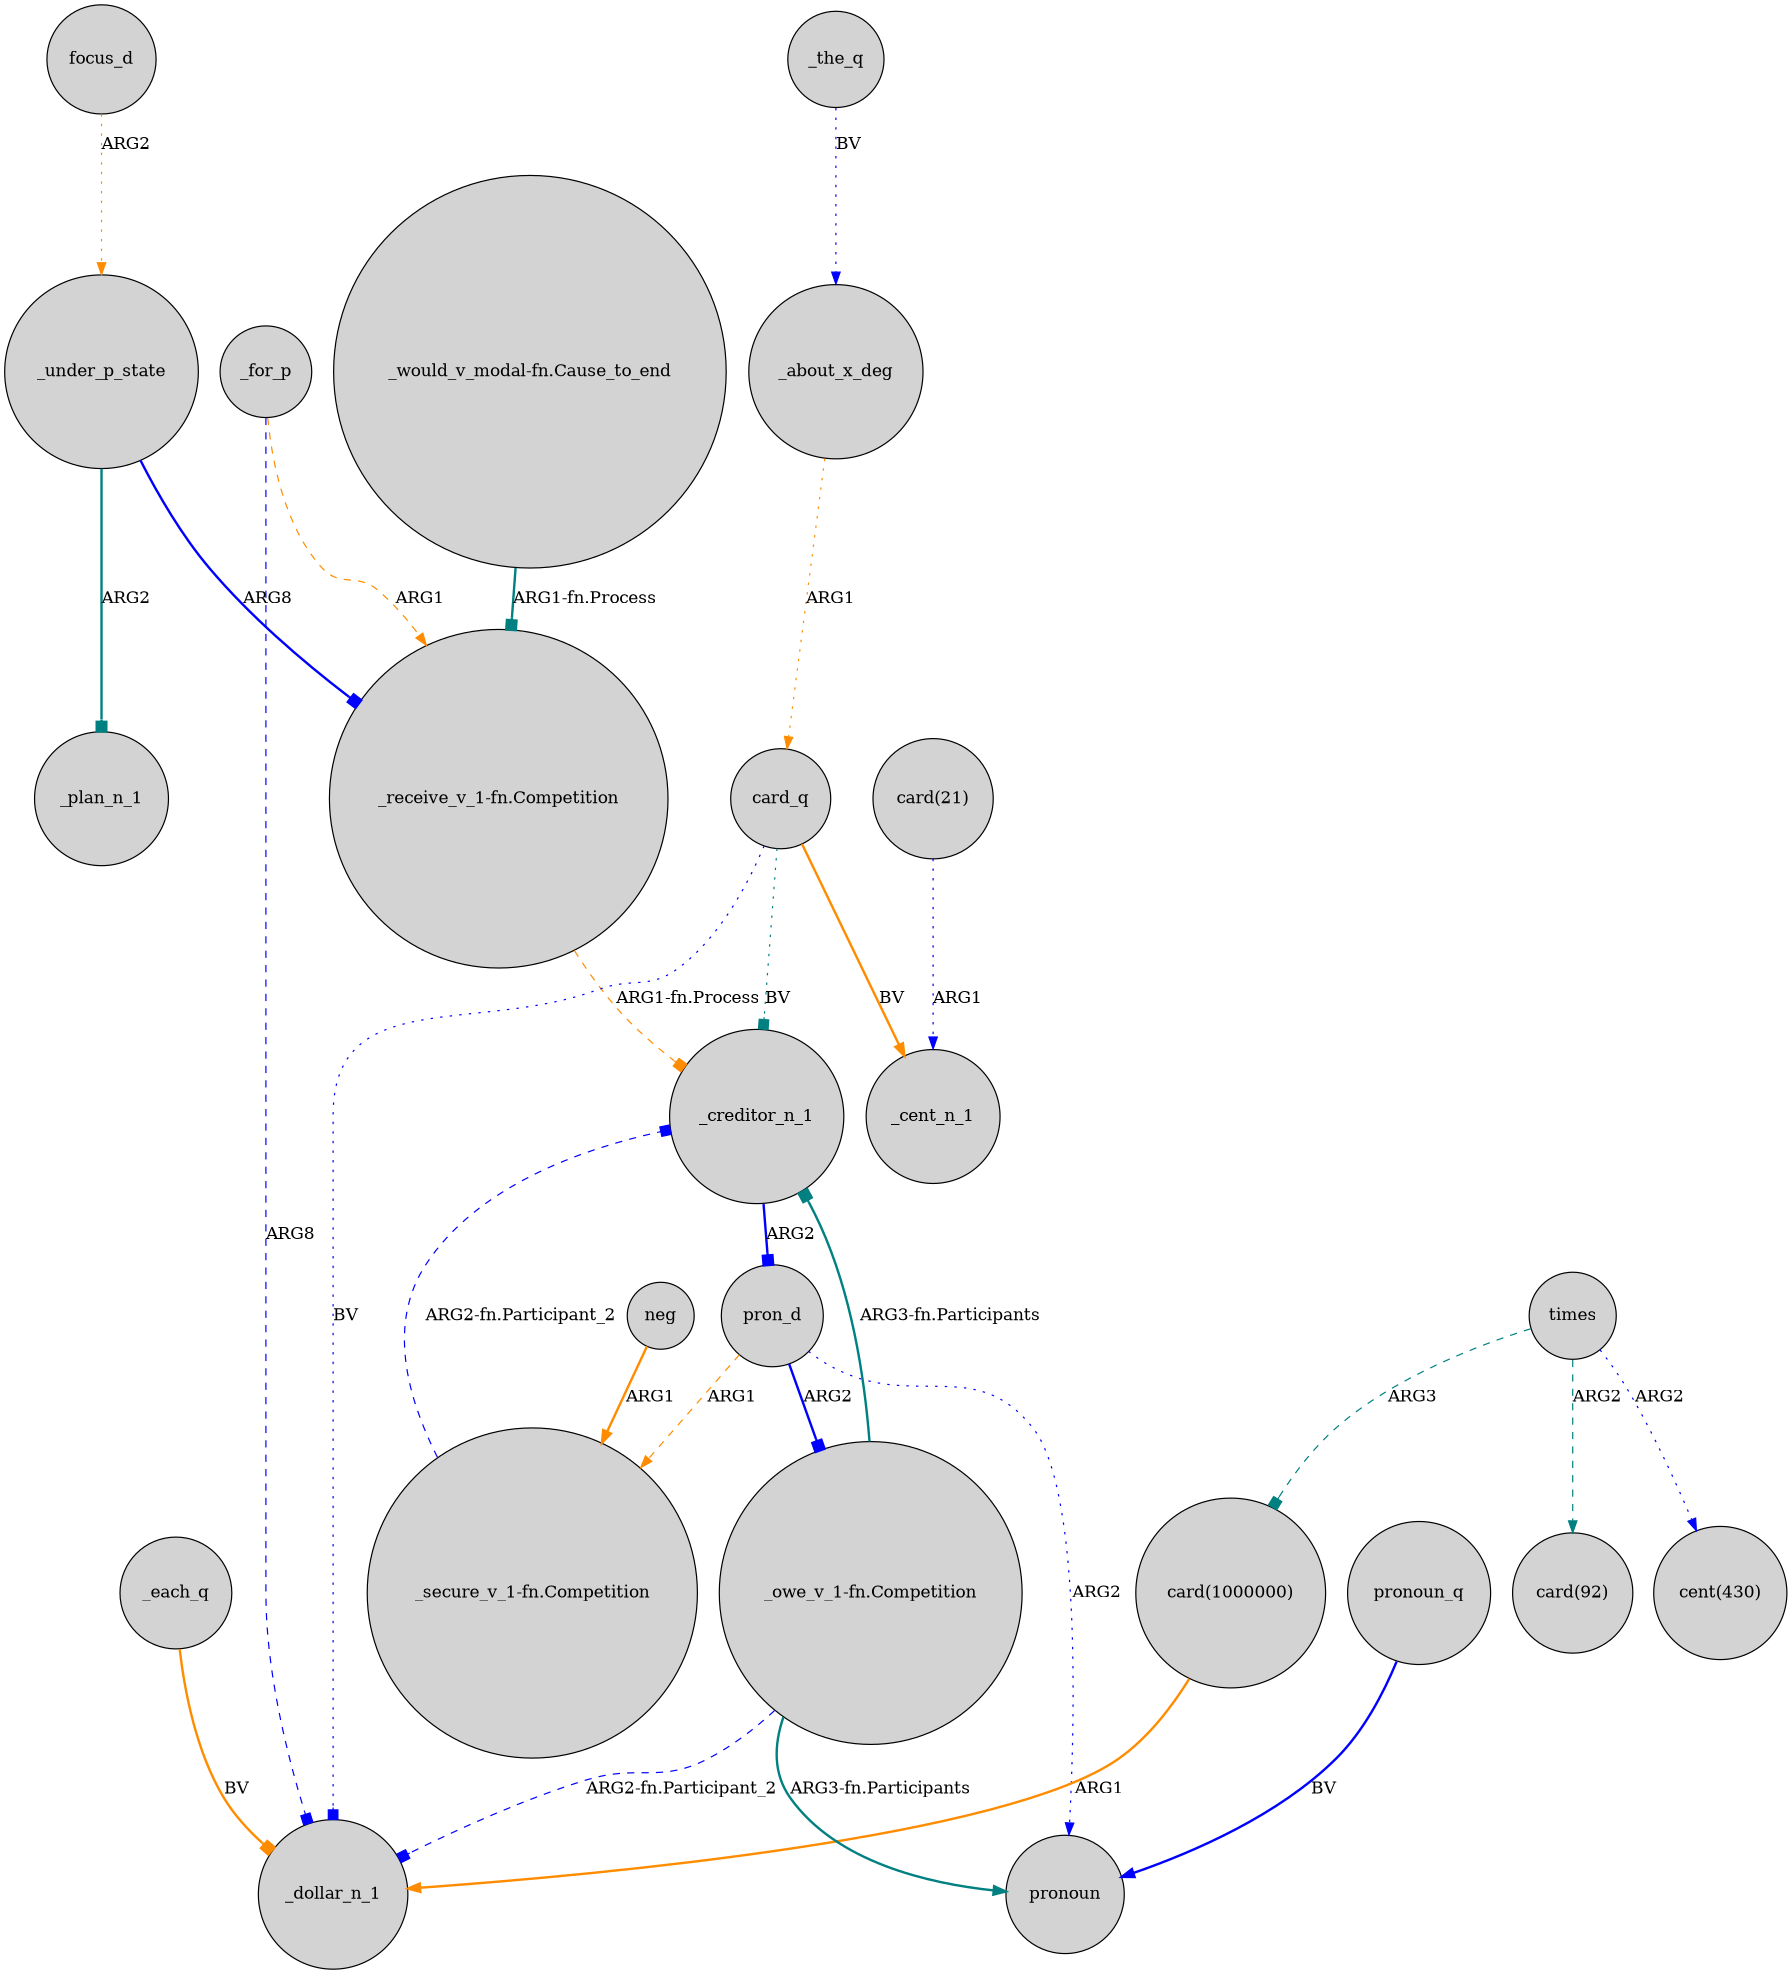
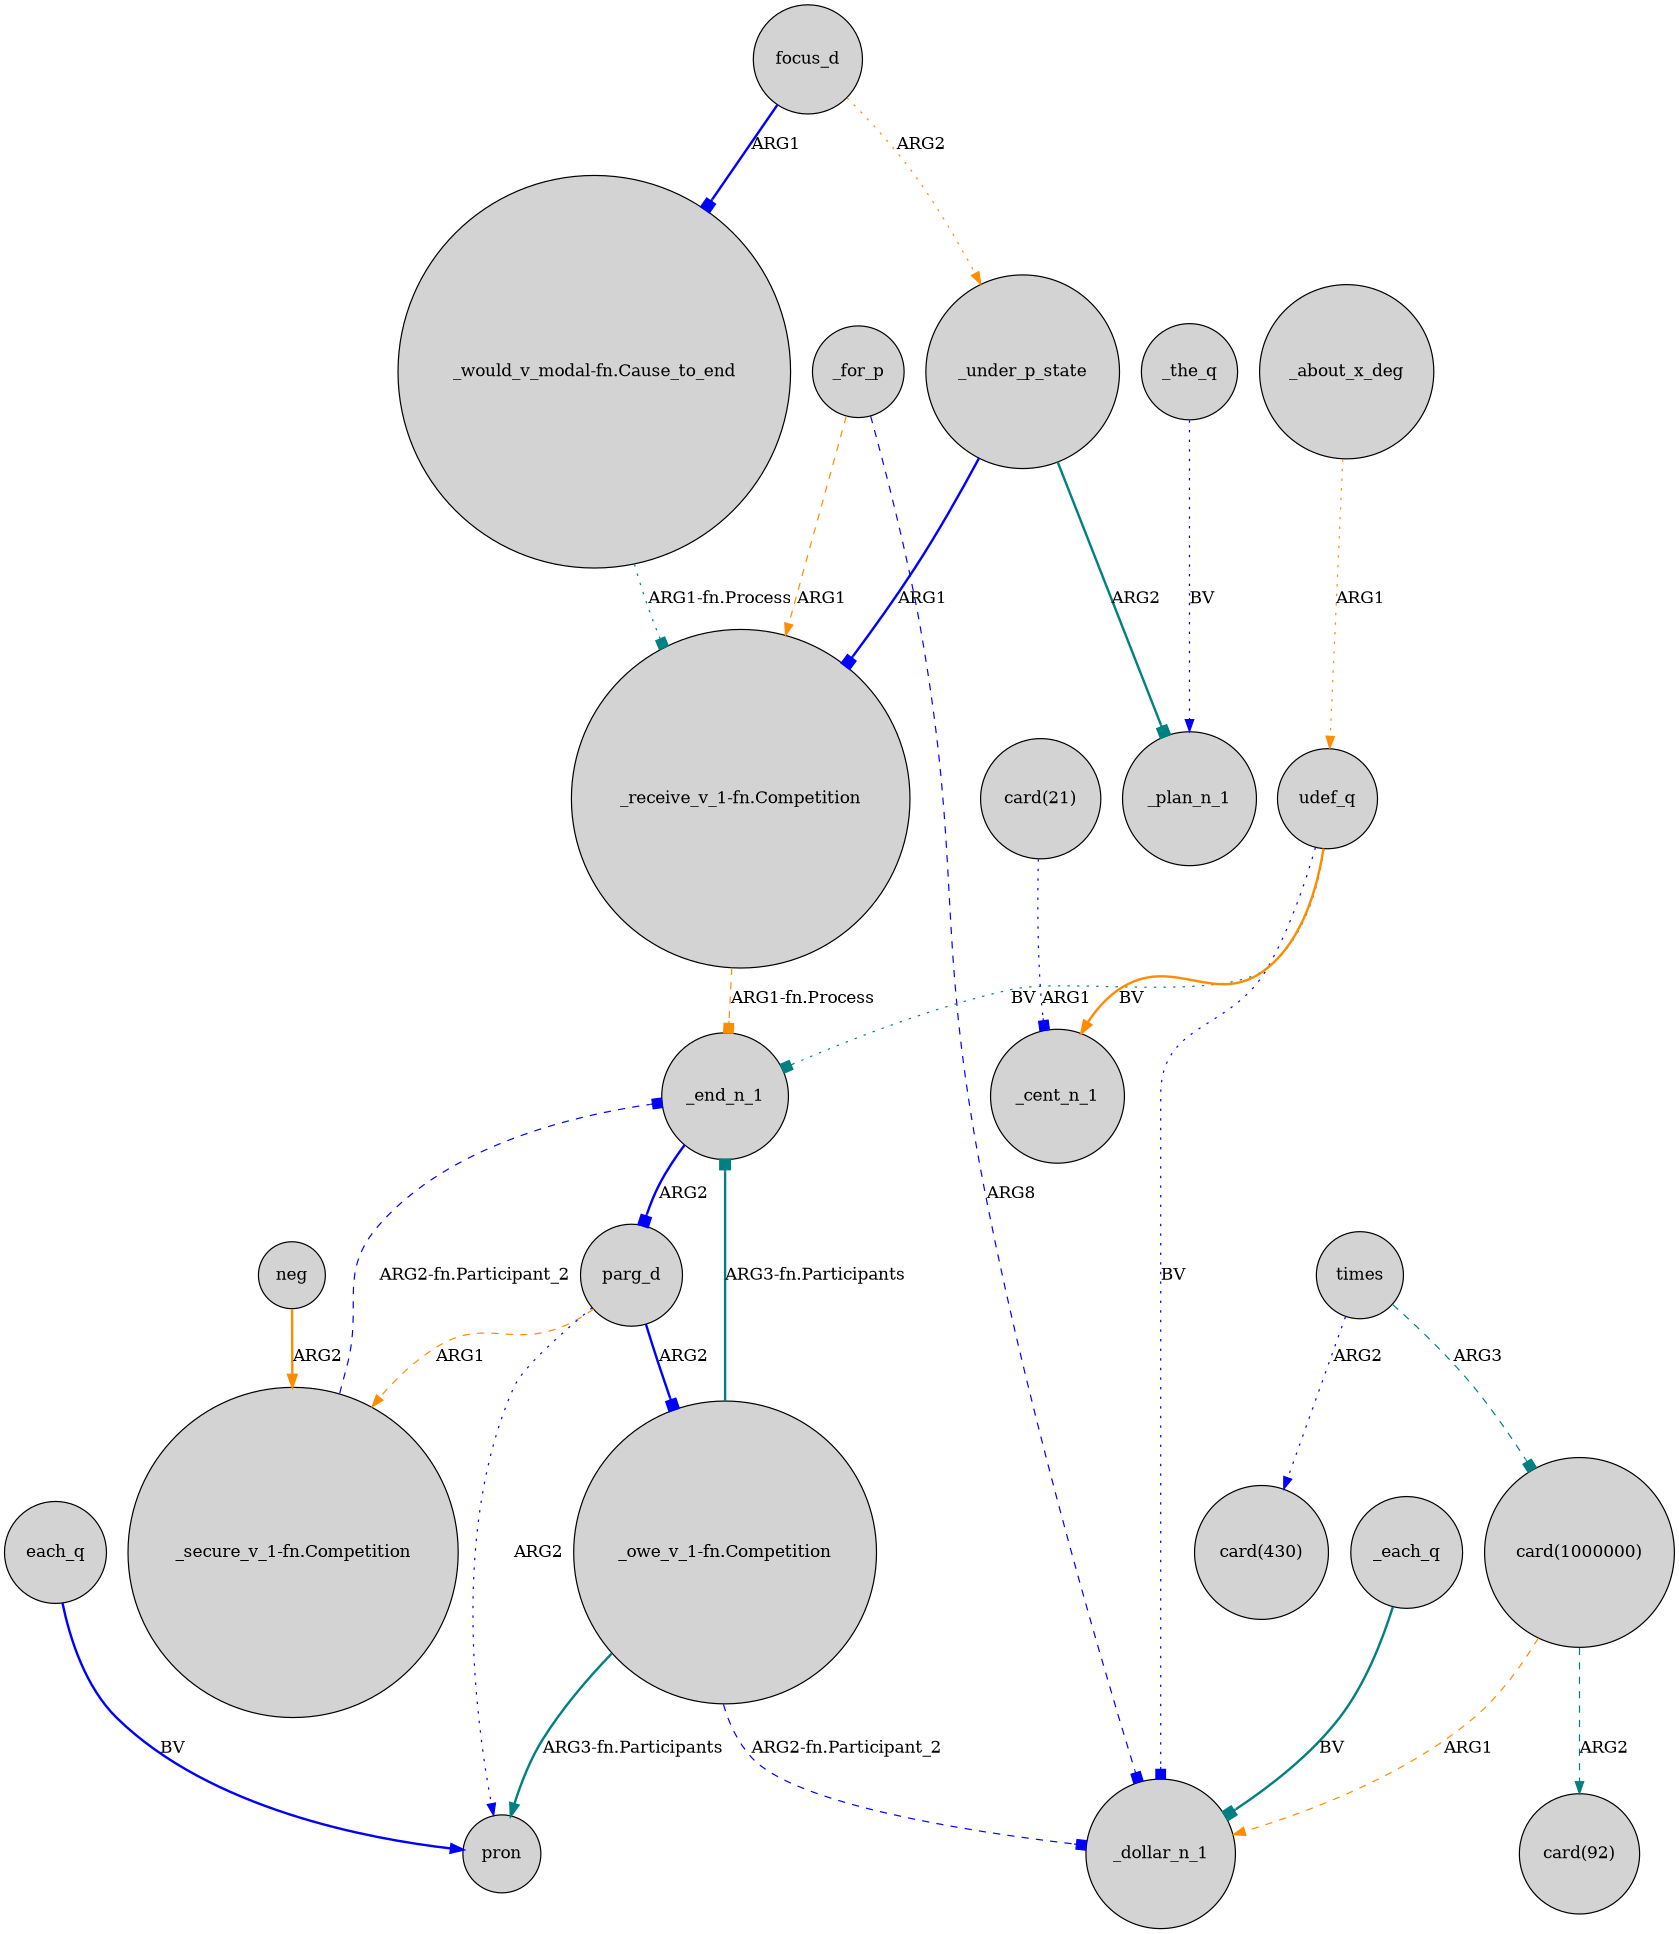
edge "focus_d" -> "_would_v_modal-fn.Cause_to_end": added, label "ARG1"
edge "_the_q" -> "_about_x_deg": now "_the_q" -> "_plan_n_1"
edge "_would_v_modal-fn.Cause_to_end" -> "_receive_v_1-fn.Competition": style bold -> dotted
edge "_under_p_state" -> "_receive_v_1-fn.Competition": label "ARG8" -> "ARG1"
node "card_q": label "card_q" -> "udef_q"
edge "card(21)" -> "_cent_n_1": arrowhead normal -> box
node "_creditor_n_1": label "_creditor_n_1" -> "_end_n_1"
node "pron_d": label "pron_d" -> "parg_d"
edge "neg" -> "_secure_v_1-fn.Competition": label "ARG1" -> "ARG2"
edge "times" -> "card(92)": now "card(1000000)" -> "card(92)"
node "pronoun_q": label "pronoun_q" -> "each_q"
node "cent(430)": label "cent(430)" -> "card(430)"
edge "_each_q" -> "_dollar_n_1": color darkorange -> teal
edge "card(1000000)" -> "_dollar_n_1": style bold -> dashed
node "pronoun": label "pronoun" -> "pron"
